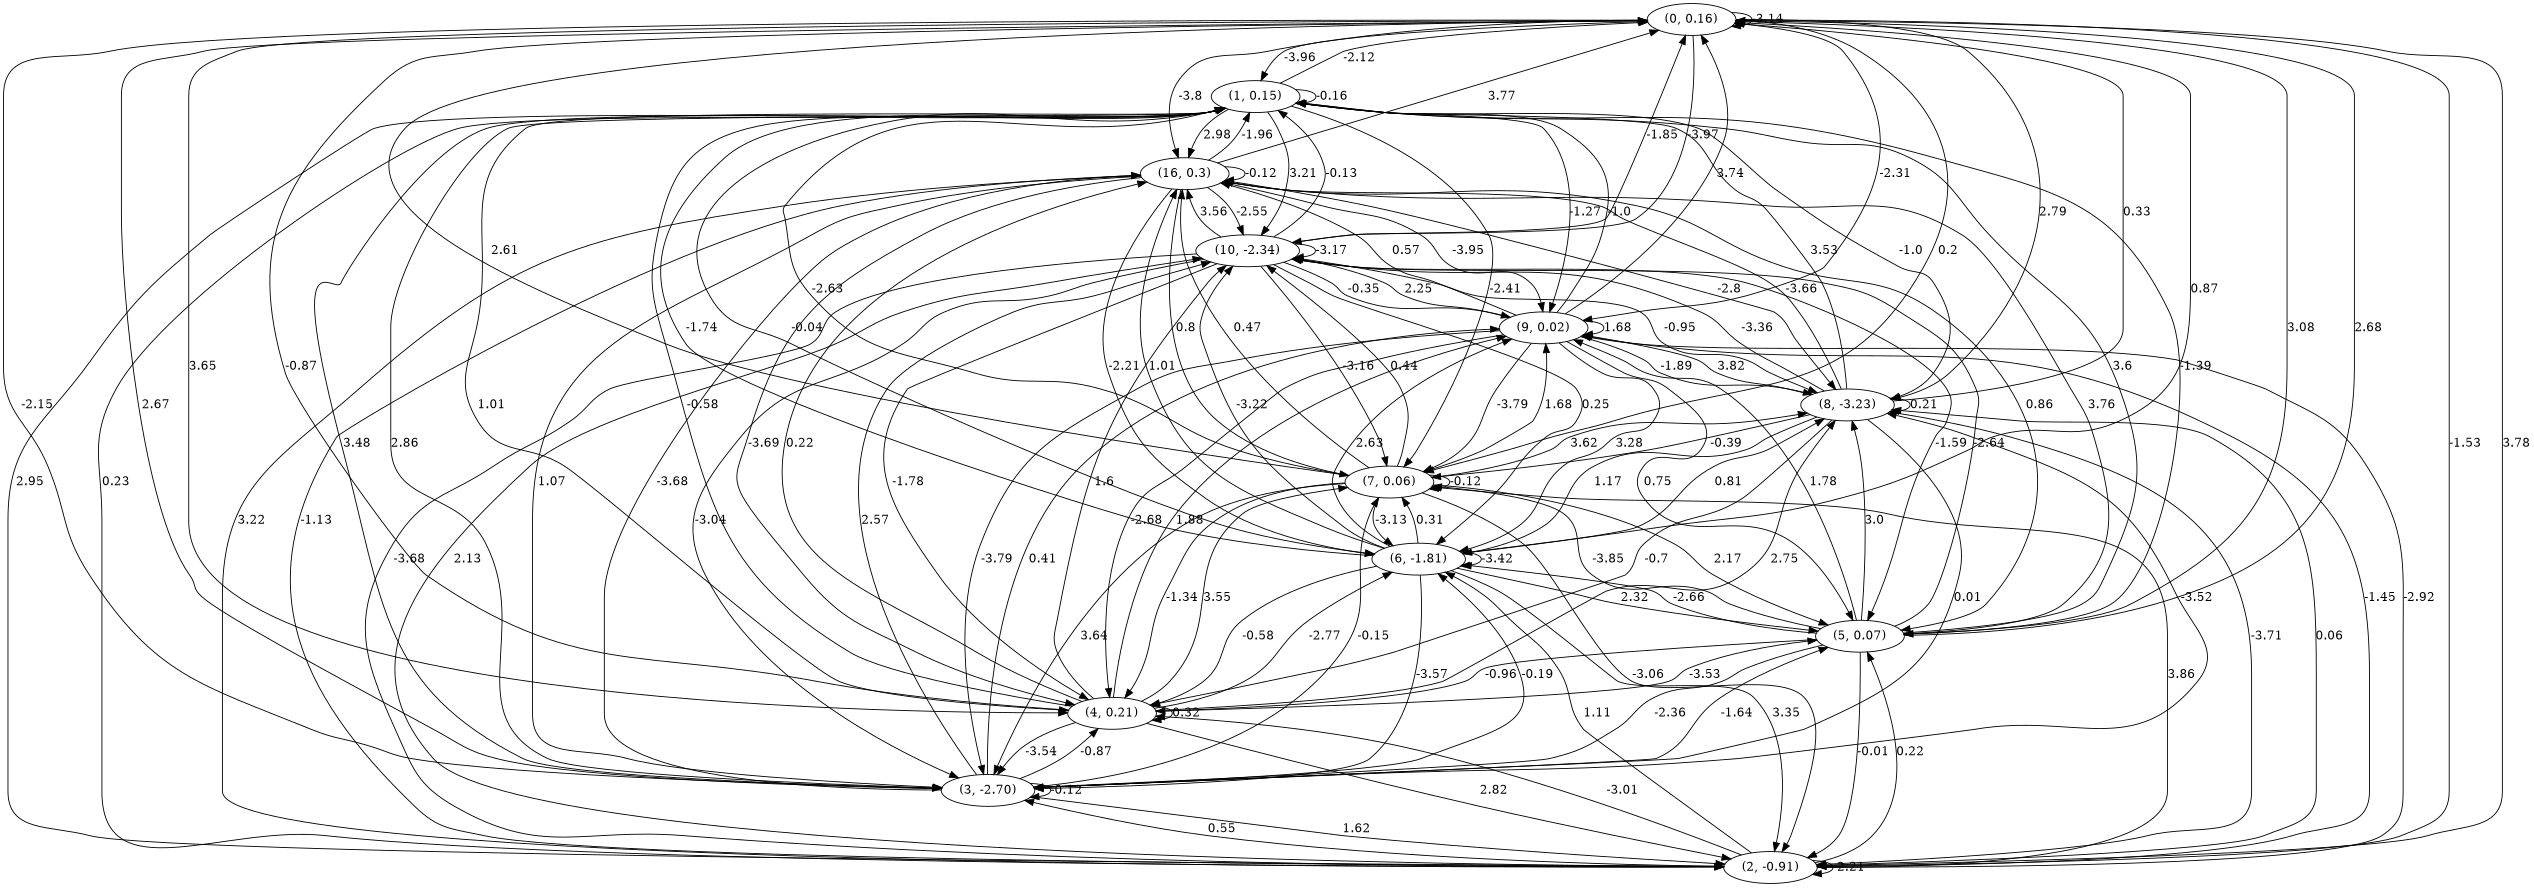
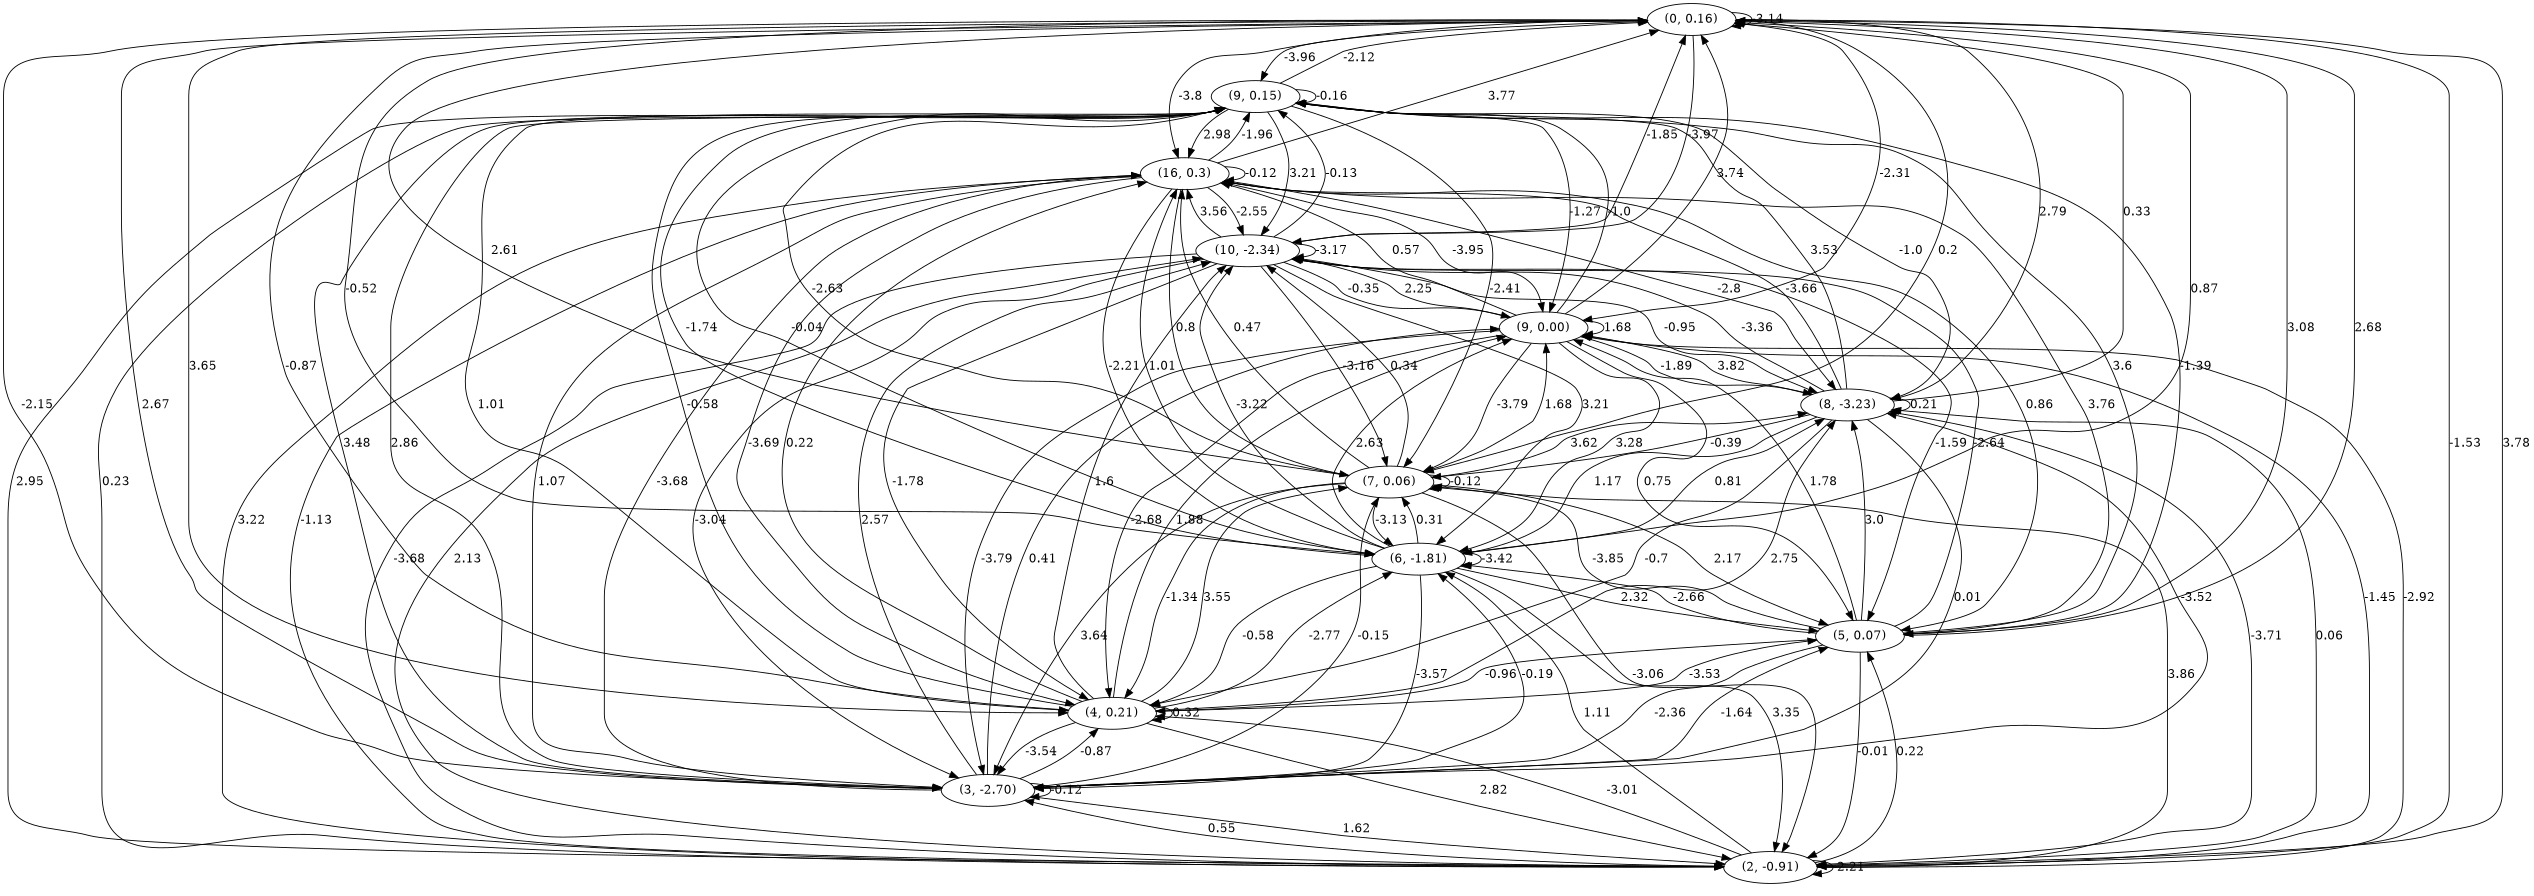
edge "(0, 0.16)" -> "(6, -1.81)": added, label "-0.52"
node "(1, 0.15)": label "(1, 0.15)" -> "(9, 0.15)"
node "(9, 0.02)": label "(9, 0.02)" -> "(9, 0.00)"
edge "(7, 0.06)" -> "(10, -2.34)": label "0.44" -> "0.34"
edge "(10, -2.34)" -> "(6, -1.81)": label "0.25" -> "3.21"
